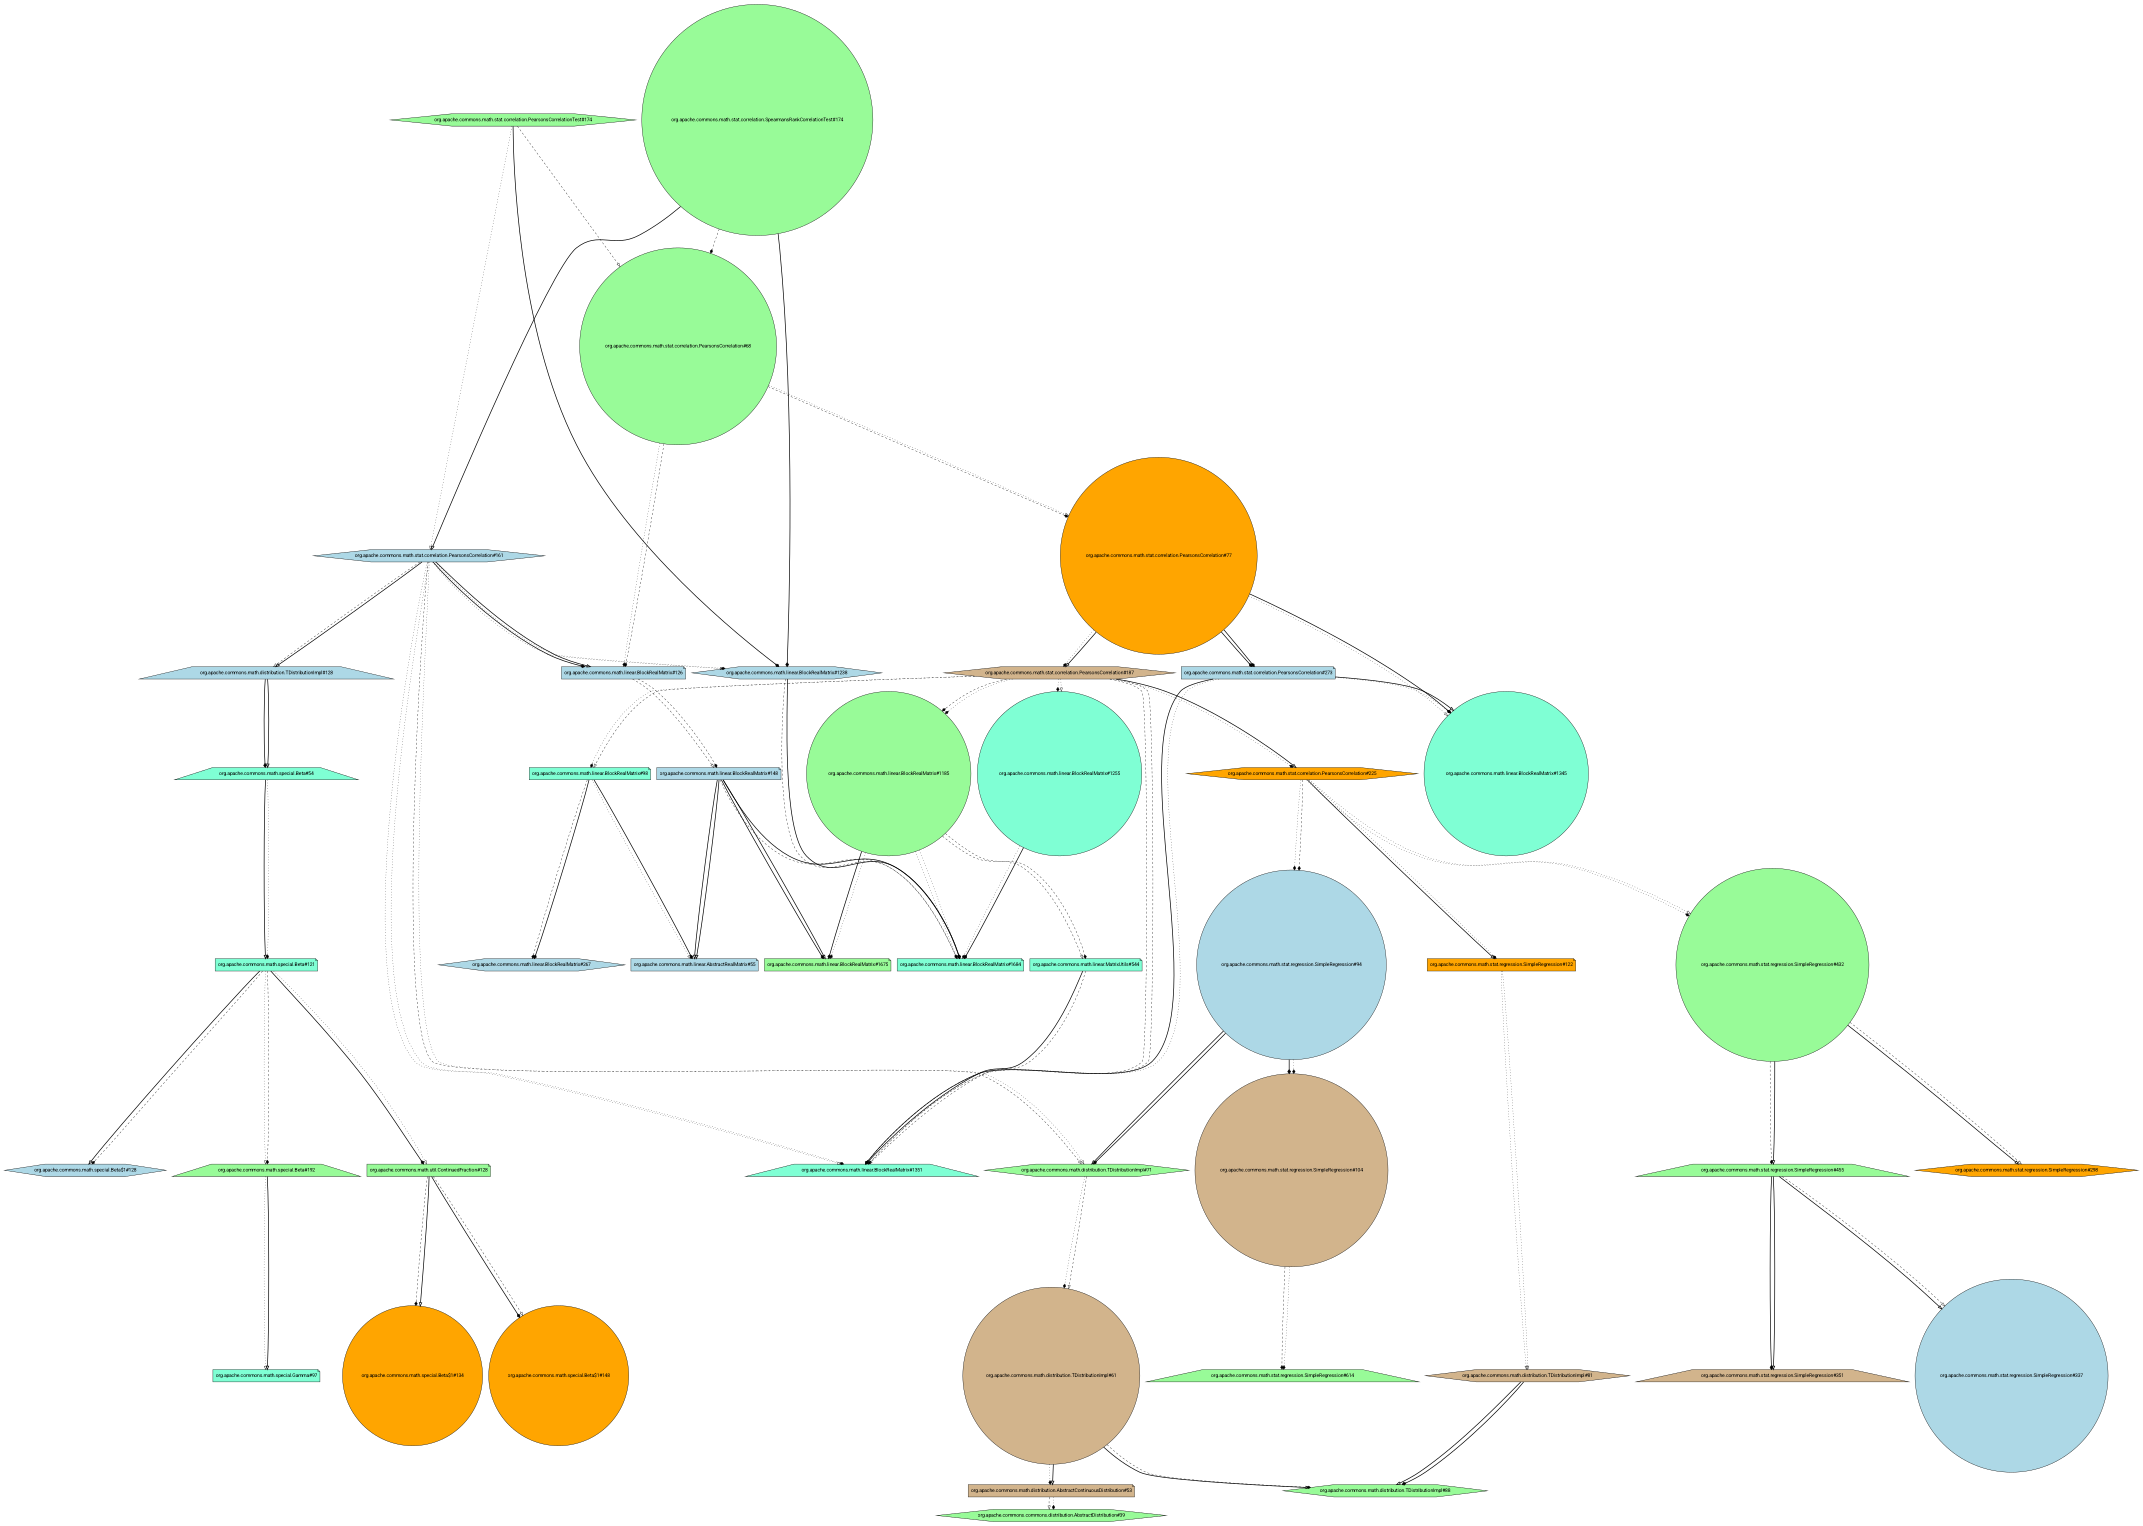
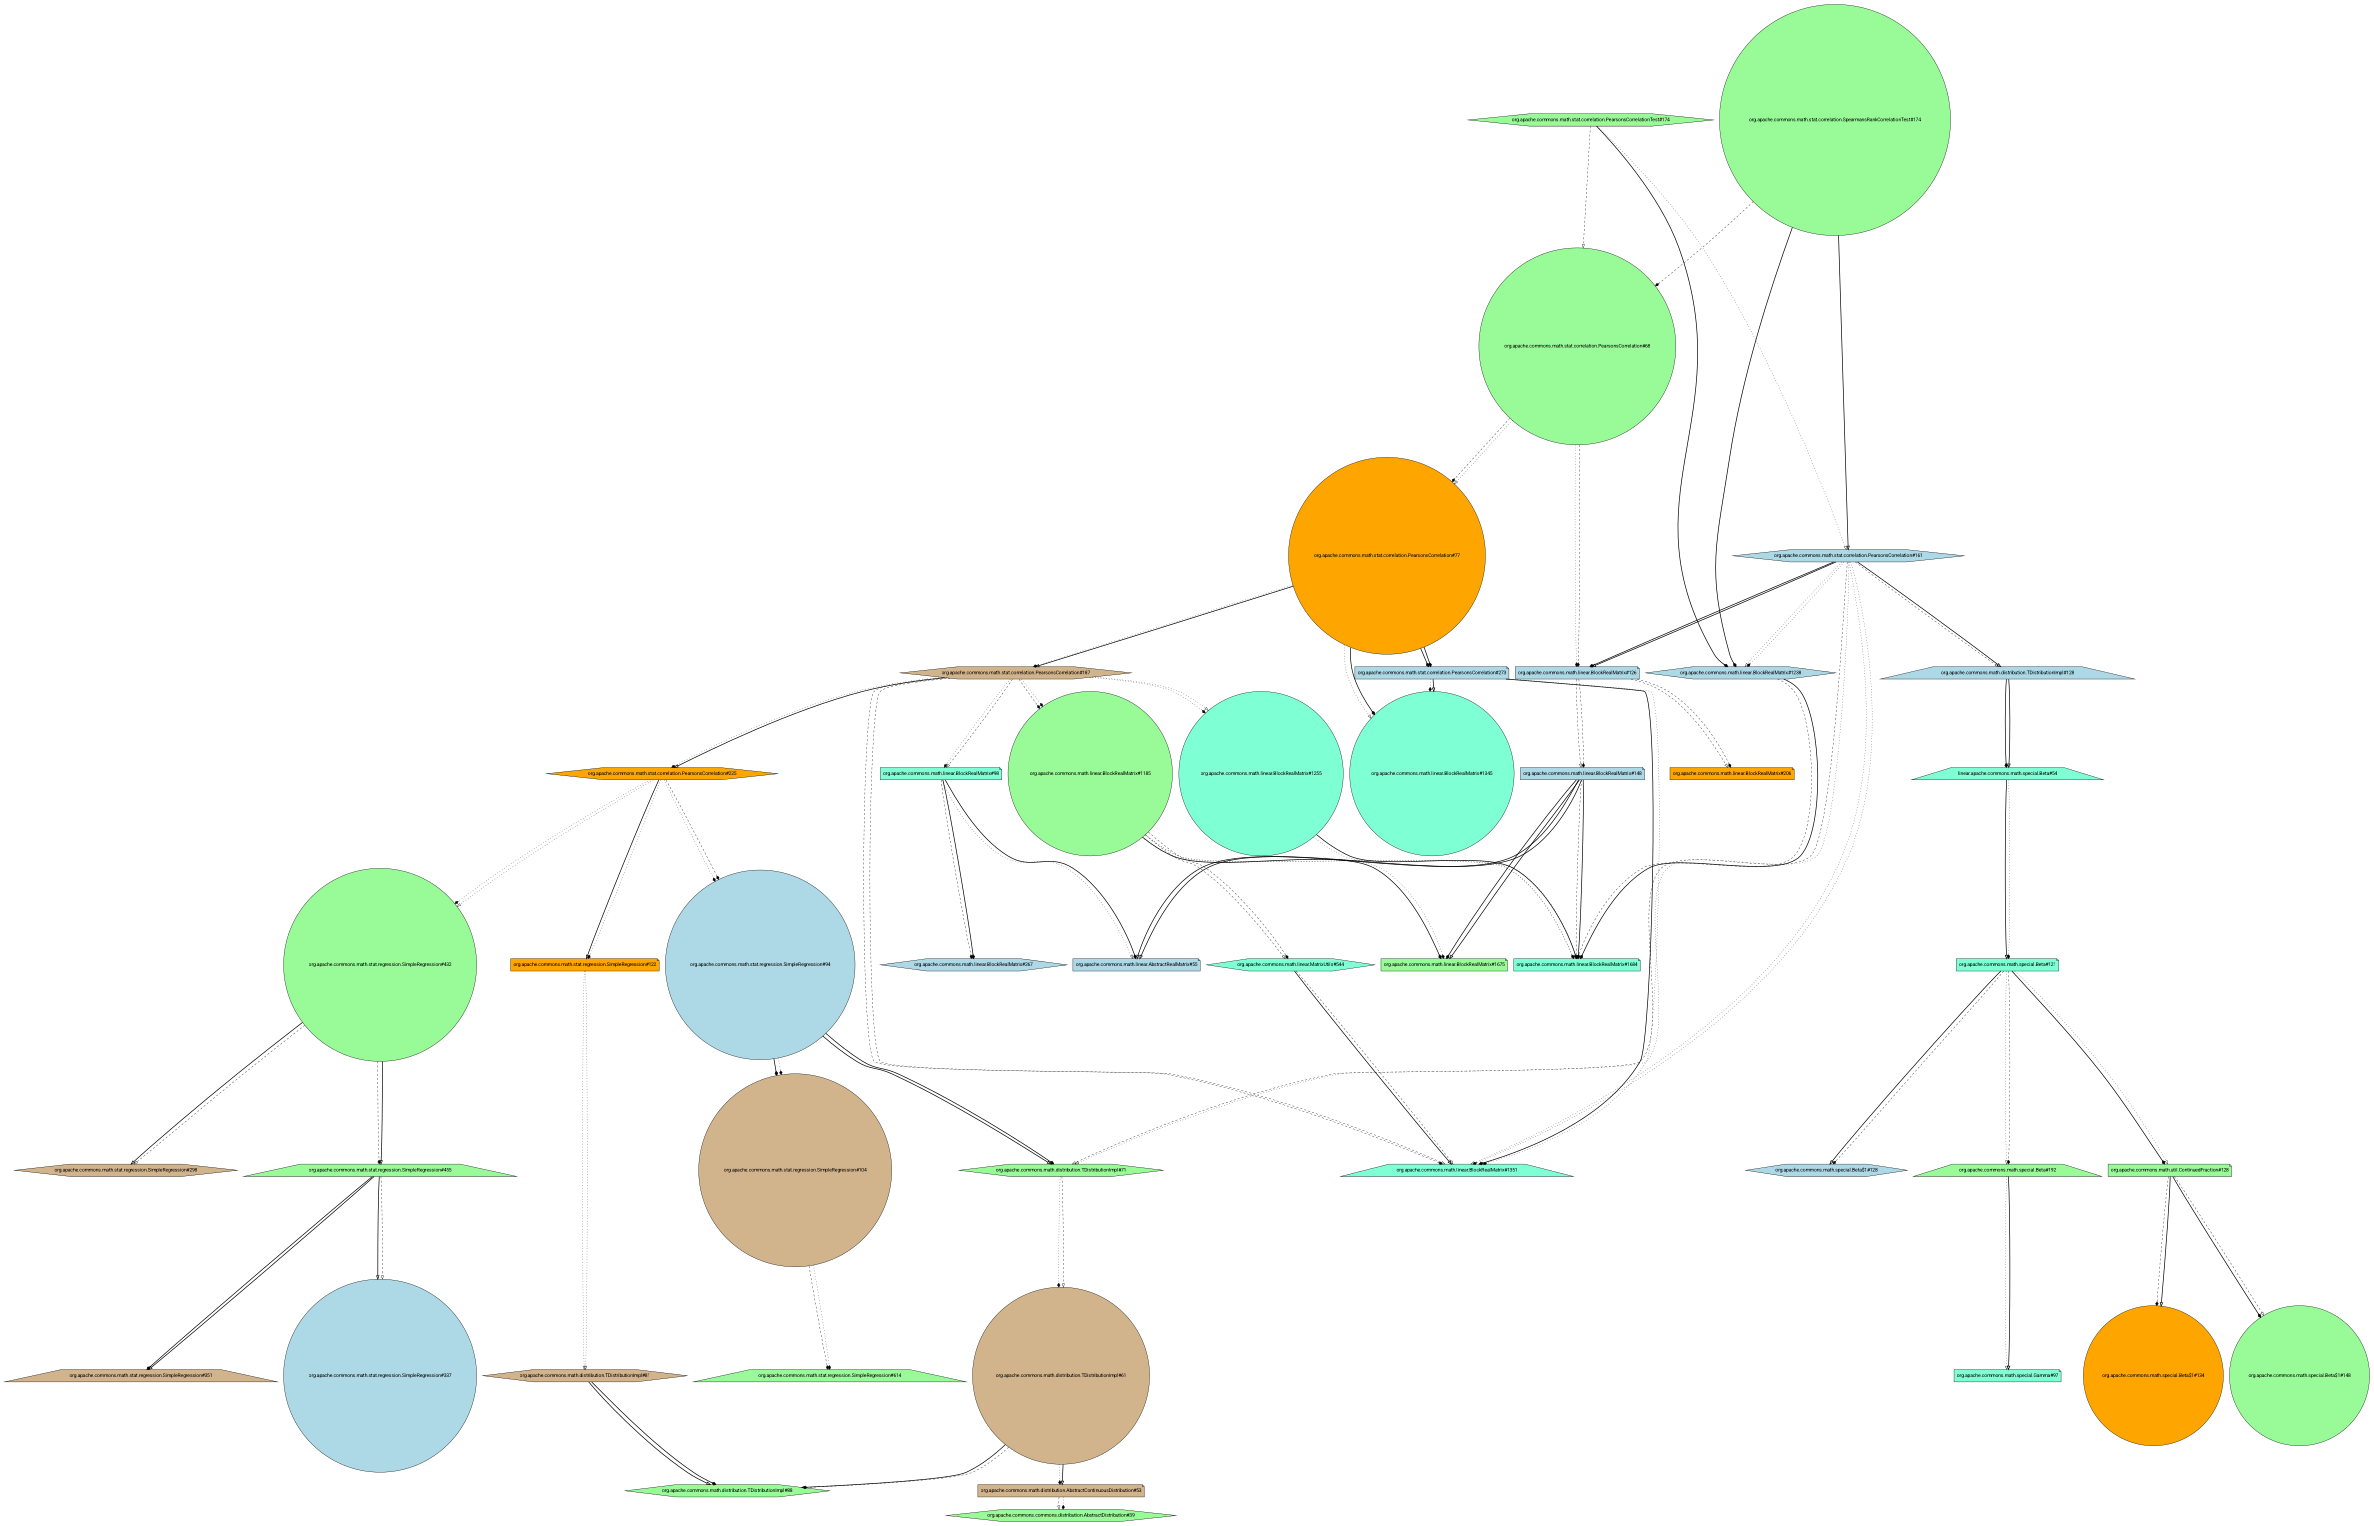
node "org.apache.commons.math.special.Beta#54": label "org.apache.commons.math.special.Beta#54" -> "linear.apache.commons.math.special.Beta#54"
node "org.apache.commons.math.linear.BlockRealMatrix#206": added
node "org.apache.commons.math.linear.MatrixUtils#544": shape note -> hexagon
node "org.apache.commons.math.stat.regression.SimpleRegression#298": fillcolor orange -> tan
node "org.apache.commons.math.special.Beta$1#148": fillcolor orange -> palegreen
